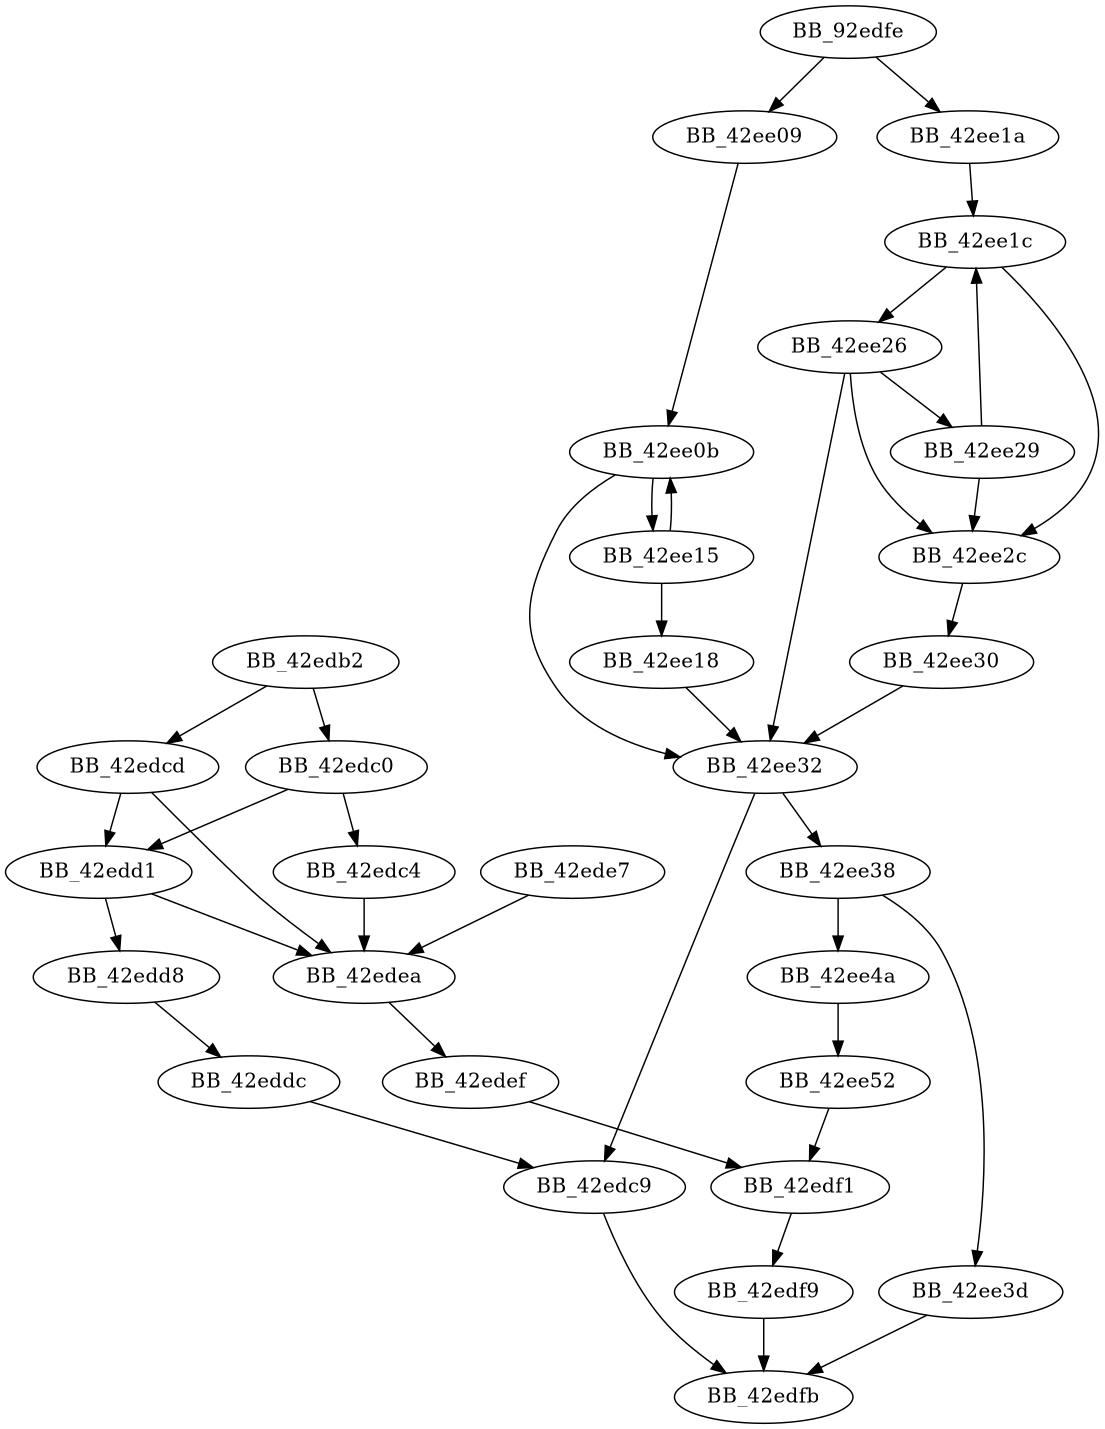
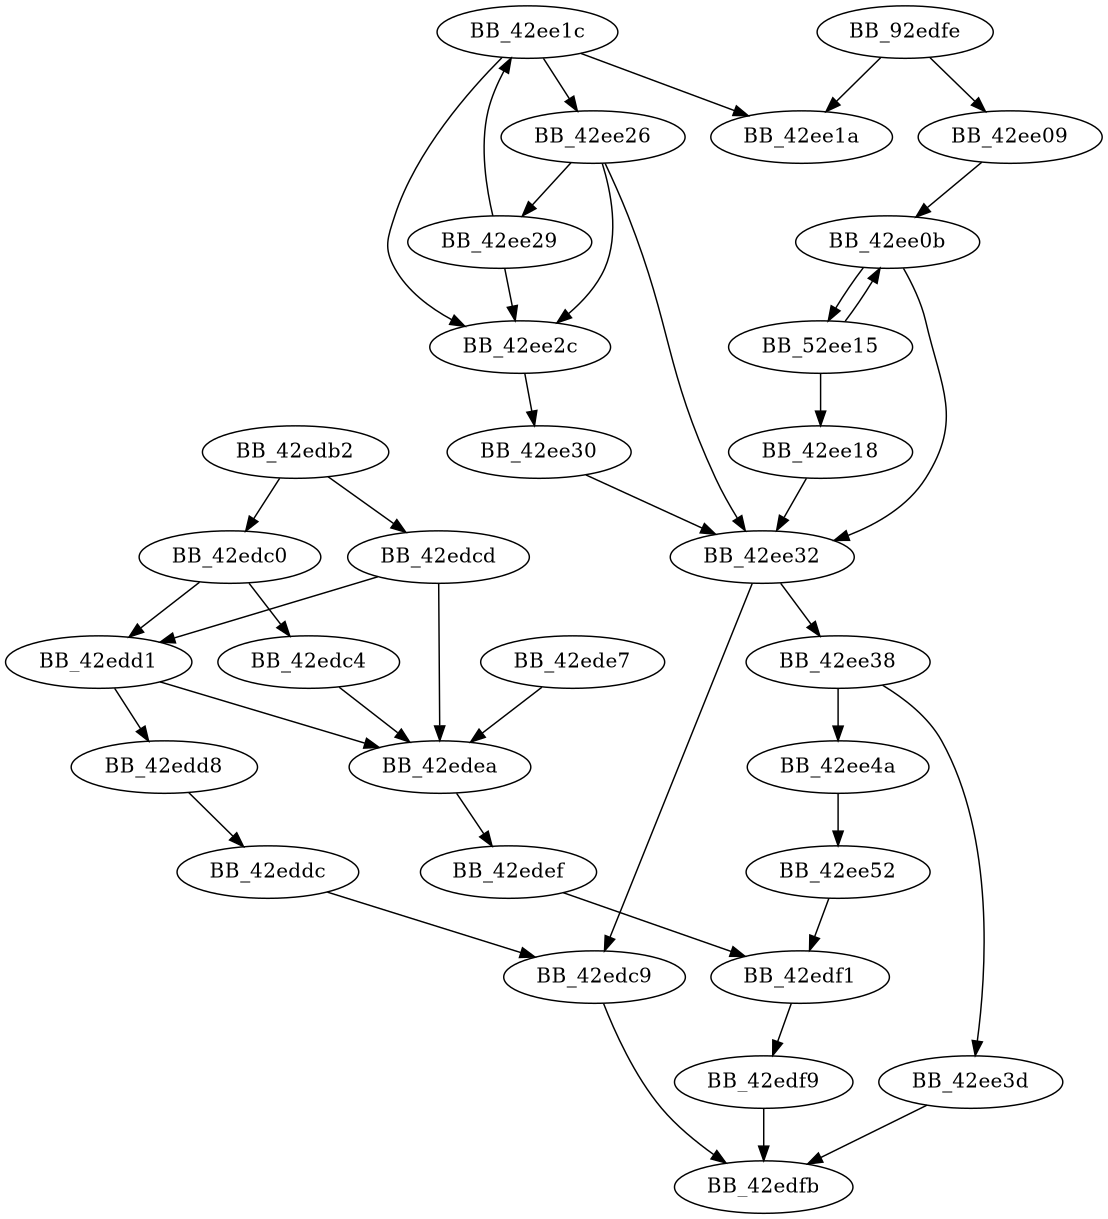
edge "BB_42ee1a" -> "BB_42ee1c": reversed
node "BB_42ee15": label "BB_42ee15" -> "BB_52ee15"
